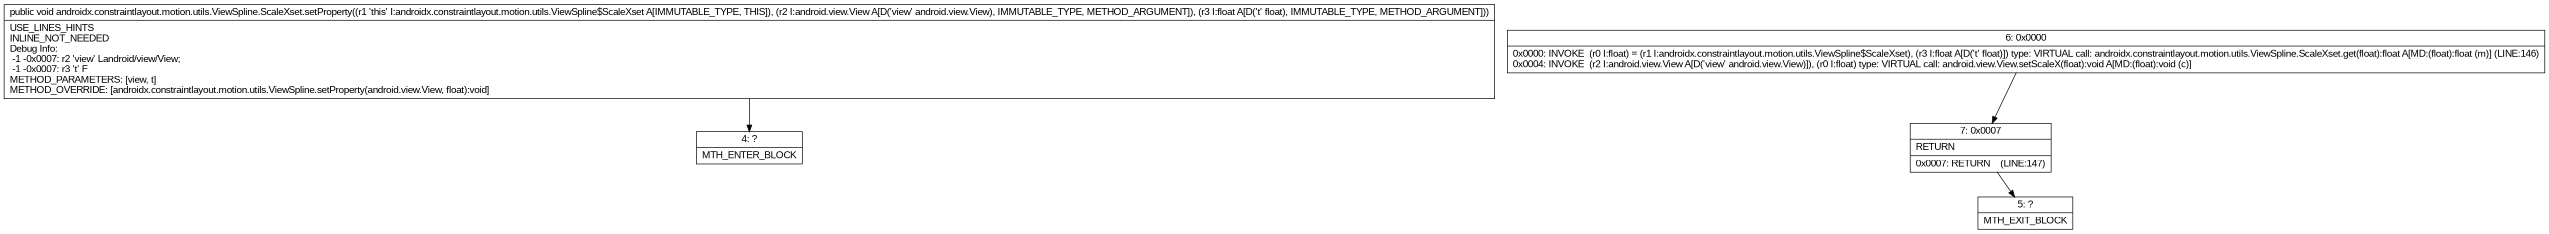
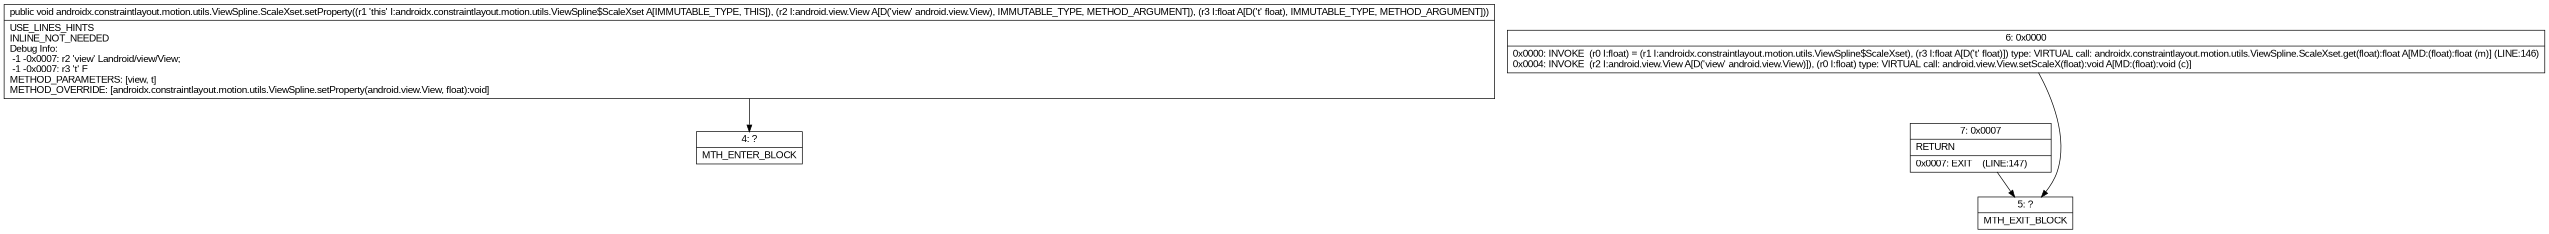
edge "6: 0x0000" -> "7: 0x0007": now "6: 0x0000" -> "5: ?"
node "7: 0x0007": text "0x0007: RETURN    (LINE:147)" -> "0x0007: EXIT    (LINE:147)"
